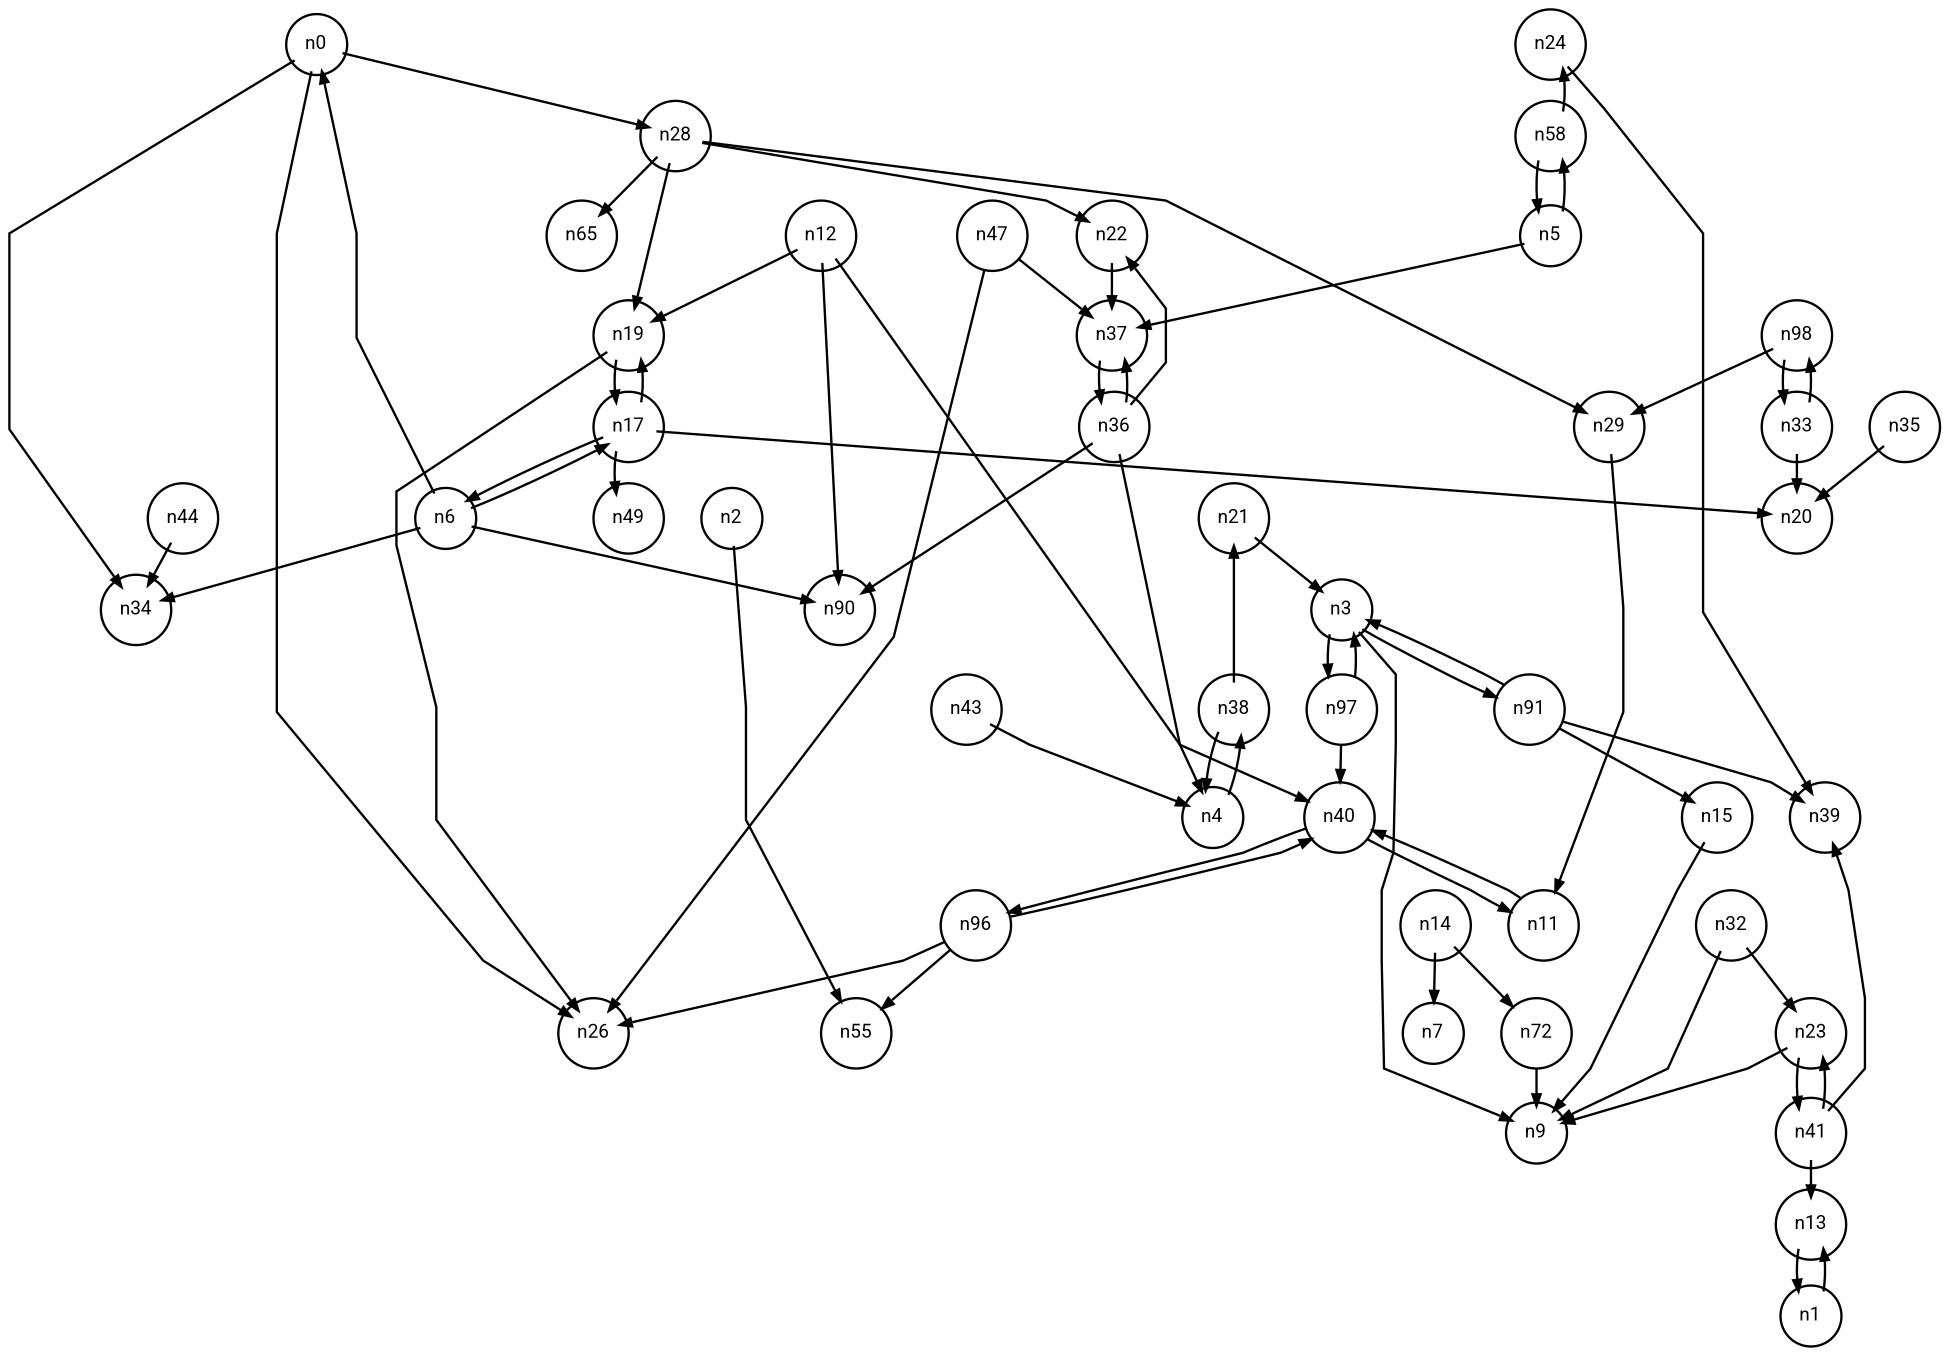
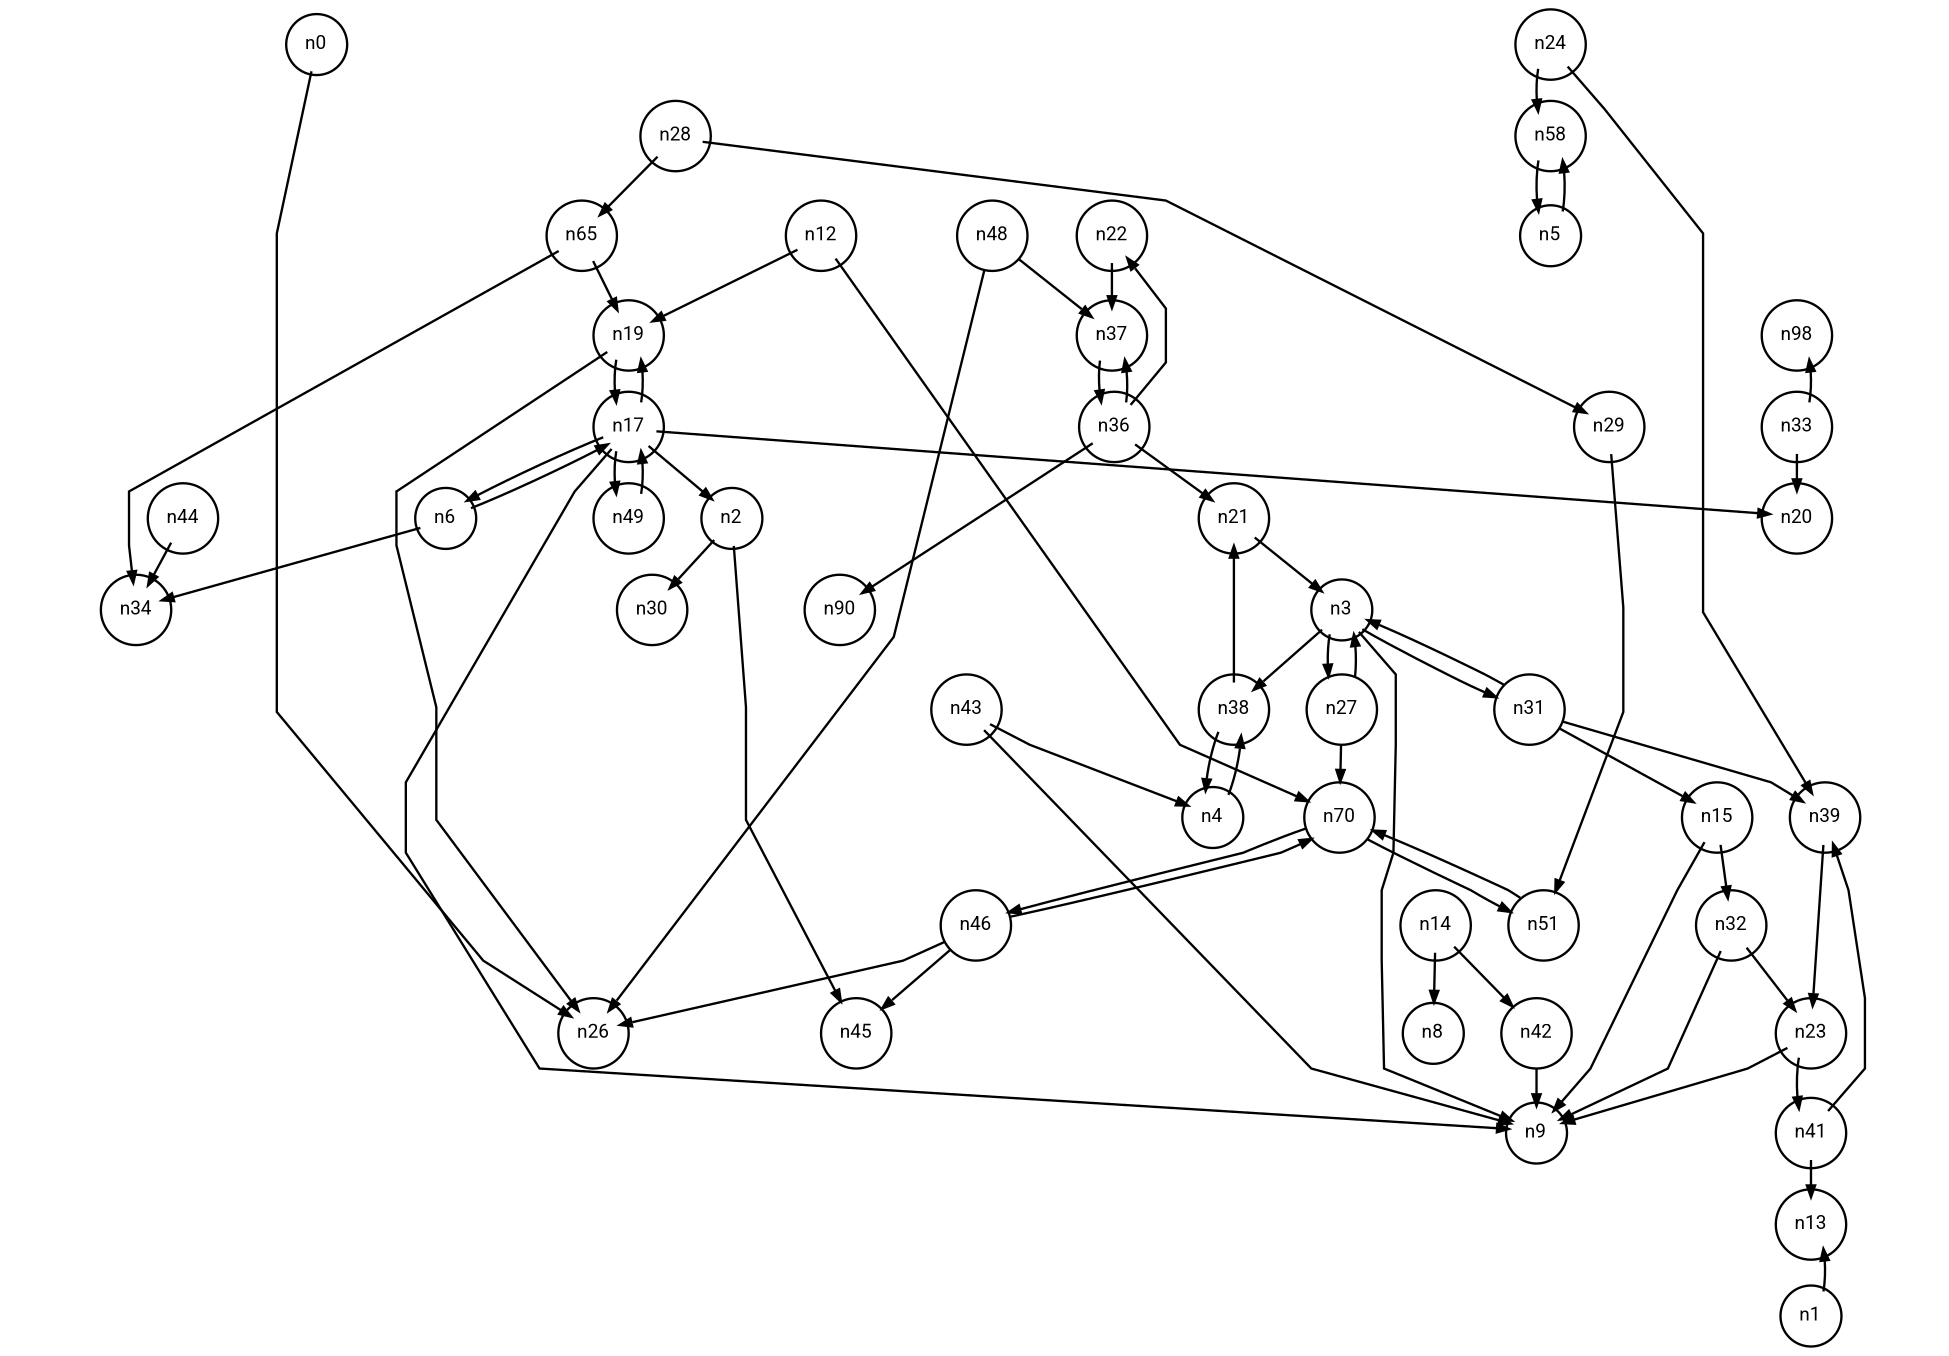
edge "n0" -> "n28": removed
edge "n58" -> "n24": reversed
edge "n28" -> "n22": removed
edge "n28" -> "n19": now "n65" -> "n19"
node "n47": label "n47" -> "n48"
edge "n0" -> "n34": now "n65" -> "n34"
edge "n5" -> "n37": removed
edge "n6" -> "n0": removed
edge "n98" -> "n29": removed
edge "n98" -> "n33": removed
edge "n12" -> "n90": removed
node "n35": removed
edge "n17" -> "n2": added
edge "n49" -> "n17": added
edge "n6" -> "n90": removed
node "n30": added
edge "n36" -> "n4": now "n36" -> "n21"
edge "n3" -> "n38": added
node "n97": label "n97" -> "n27"
node "n91": label "n91" -> "n31"
node "n40": label "n40" -> "n70"
edge "n15" -> "n32": added
node "n96": label "n96" -> "n46"
node "n11": label "n11" -> "n51"
edge "n43" -> "n9": added
node "n55": label "n55" -> "n45"
node "n7": label "n7" -> "n8"
node "n72": label "n72" -> "n42"
edge "n17" -> "n9": added
edge "n41" -> "n23": now "n39" -> "n23"
edge "n13" -> "n1": removed
